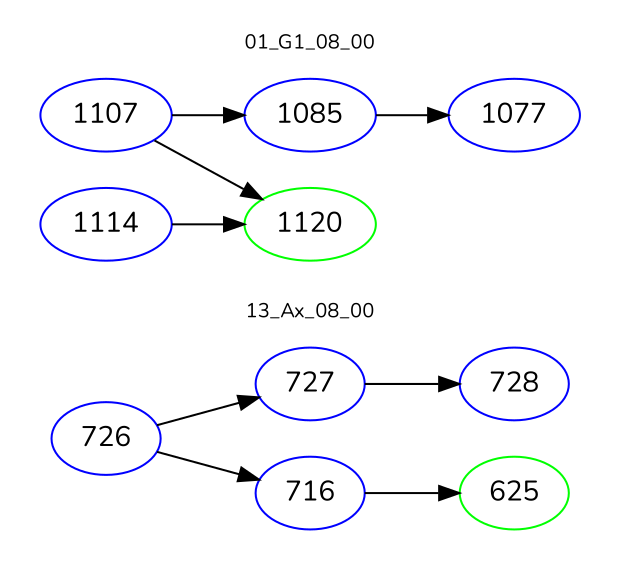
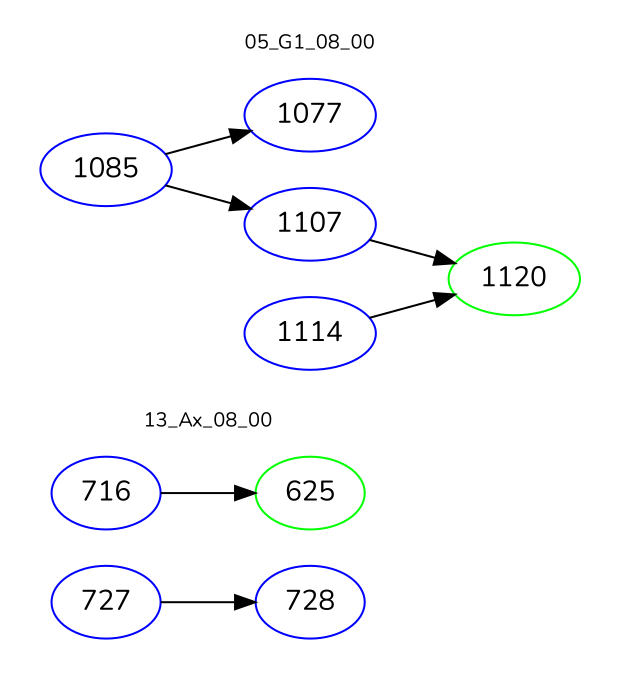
cluster "01_G1_08_00": label "01_G1_08_00" -> "05_G1_08_00"
edge "1107" -> "1085": reversed
node "726": removed
